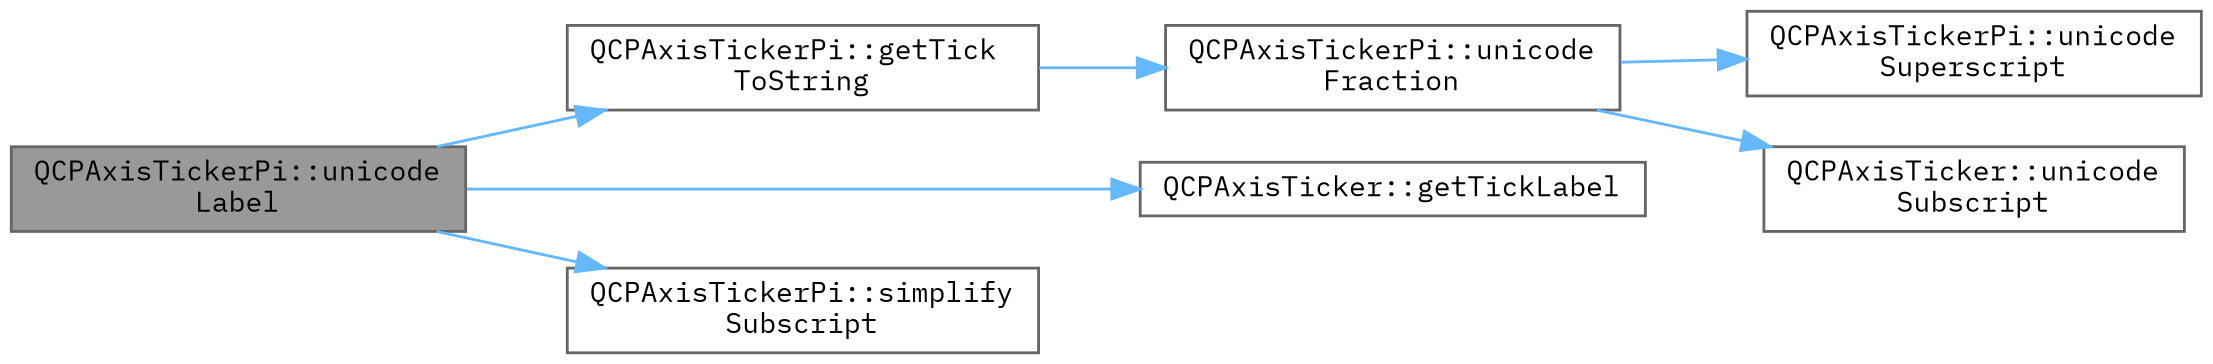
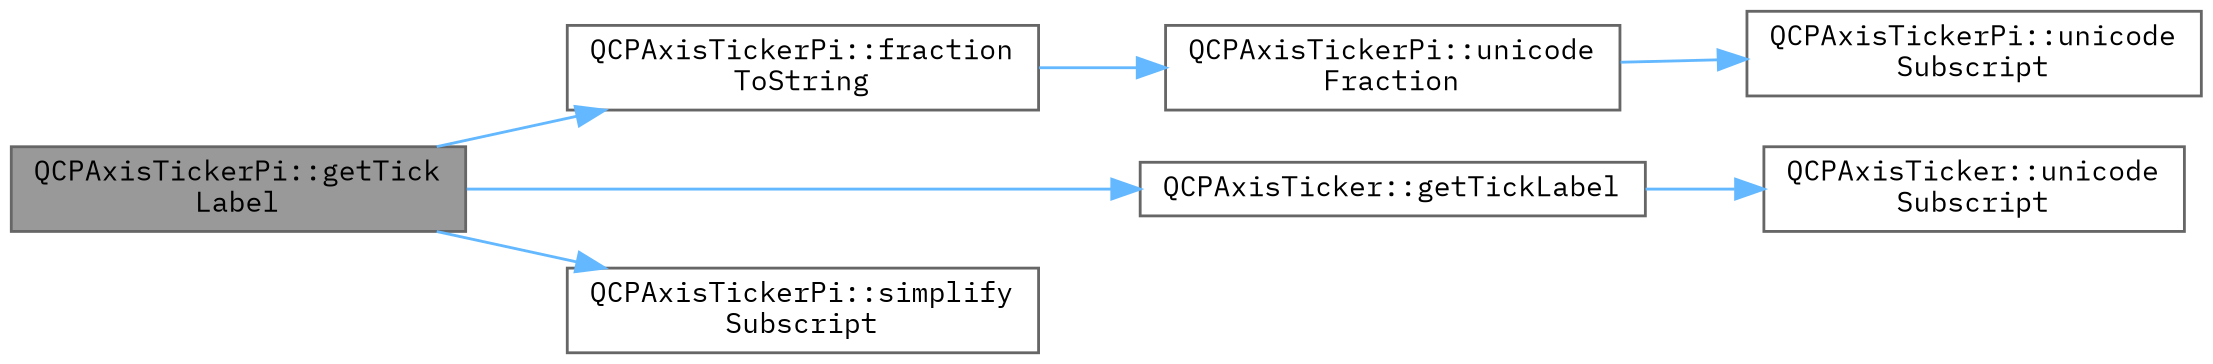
node "QCPAxisTickerPi::unicode Superscript": label "QCPAxisTickerPi::unicode Superscript" -> "QCPAxisTickerPi::unicode Subscript"
node "QCPAxisTickerPi::getTick ToString": label "QCPAxisTickerPi::getTick ToString" -> "QCPAxisTickerPi::fraction ToString"
edge "QCPAxisTickerPi::unicode Fraction" -> "QCPAxisTicker::unicode Subscript": now "QCPAxisTicker::getTickLabel" -> "QCPAxisTicker::unicode Subscript"
node "QCPAxisTickerPi::unicode Label": label "QCPAxisTickerPi::unicode Label" -> "QCPAxisTickerPi::getTick Label"
